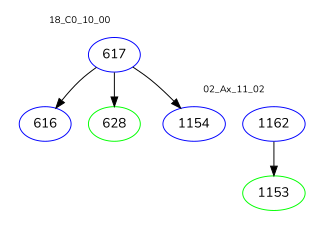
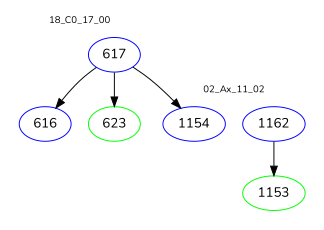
cluster "18_C0_10_00": label "18_C0_10_00" -> "18_C0_17_00"
node "628": label "628" -> "623"
